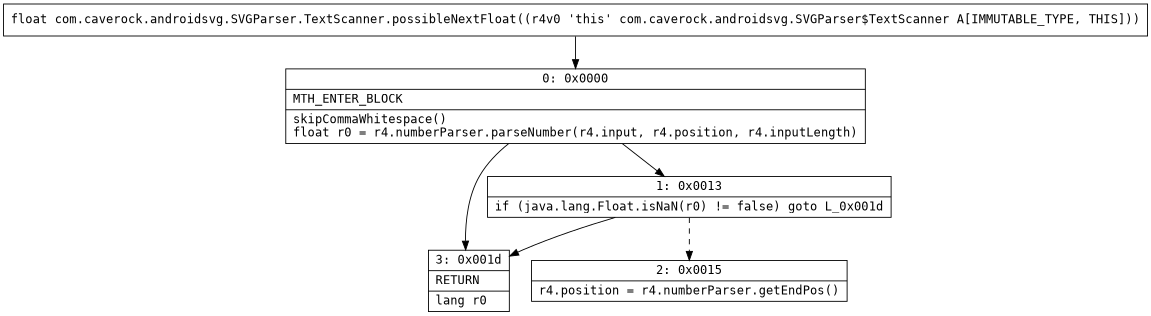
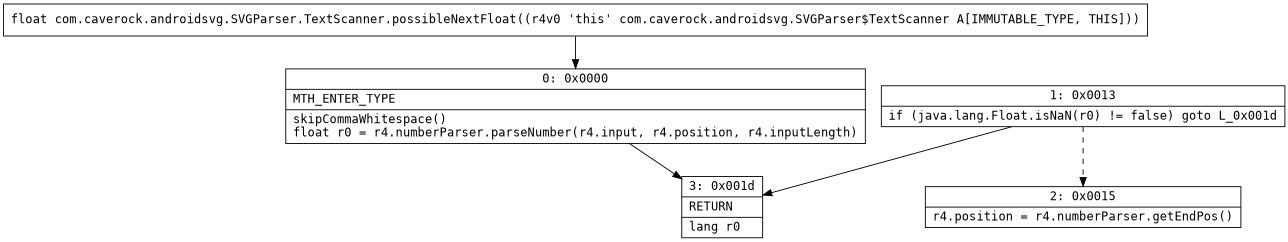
node "0: 0x0000": text "MTH_ENTER_BLOCK" -> "MTH_ENTER_TYPE"
edge "0: 0x0000" -> "1: 0x0013": removed
